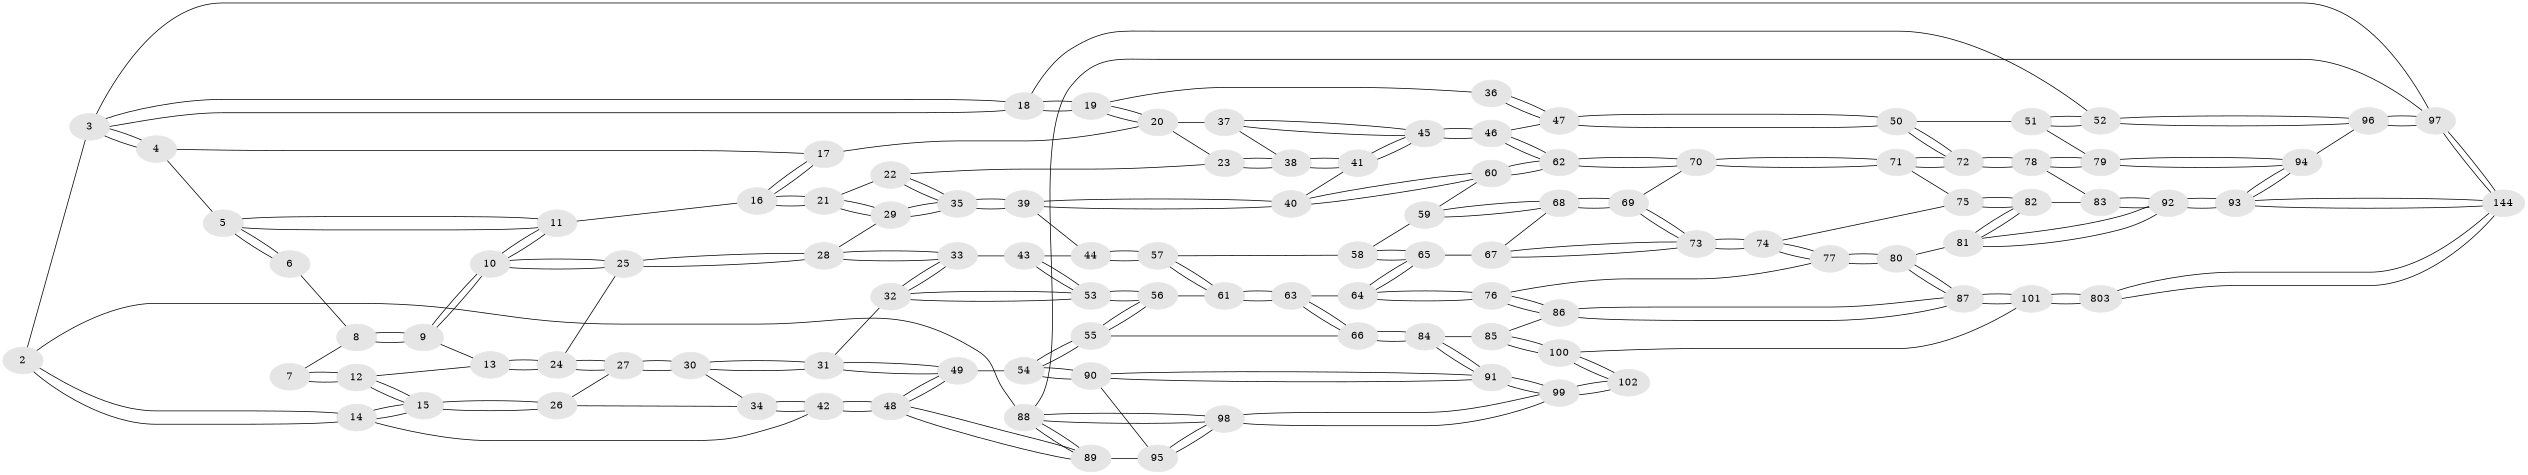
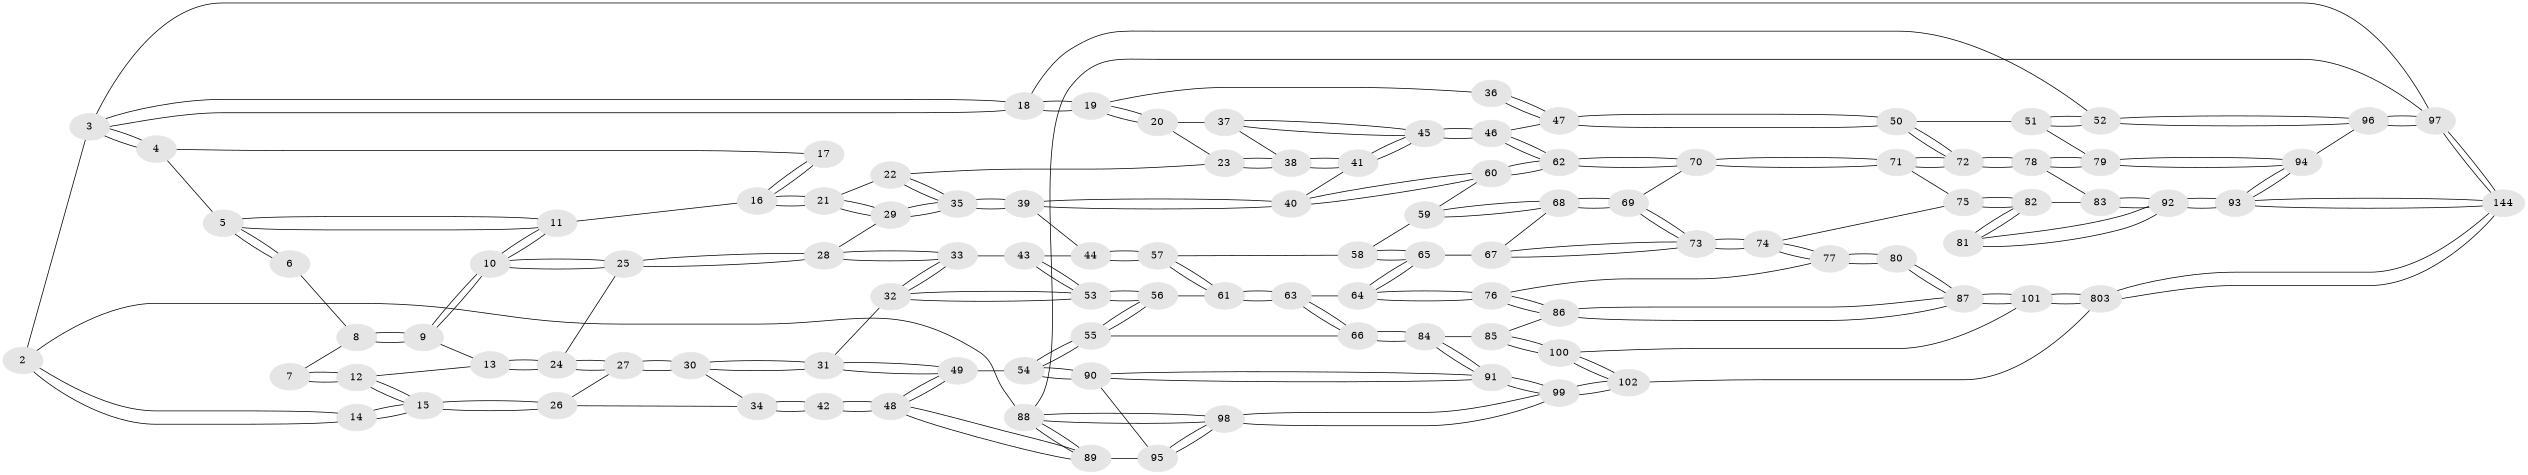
edge "20" -- "17": removed
edge "81" -- "80": removed
edge "803" -- "102": added
edge "42" -- "14": removed
